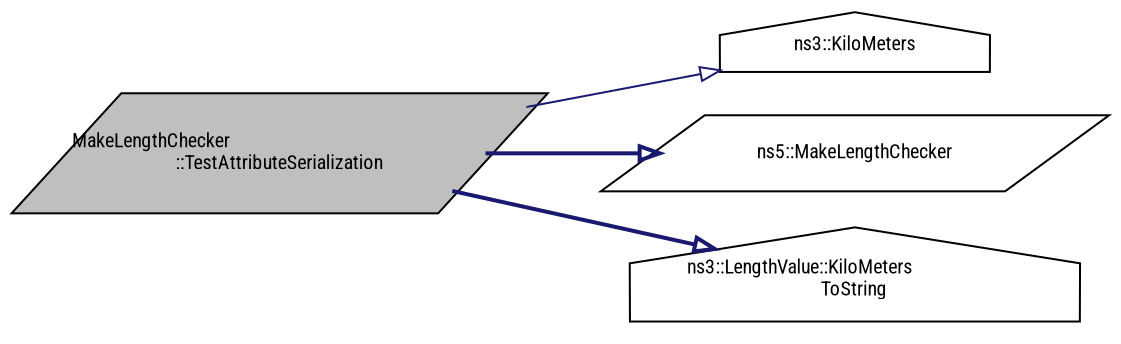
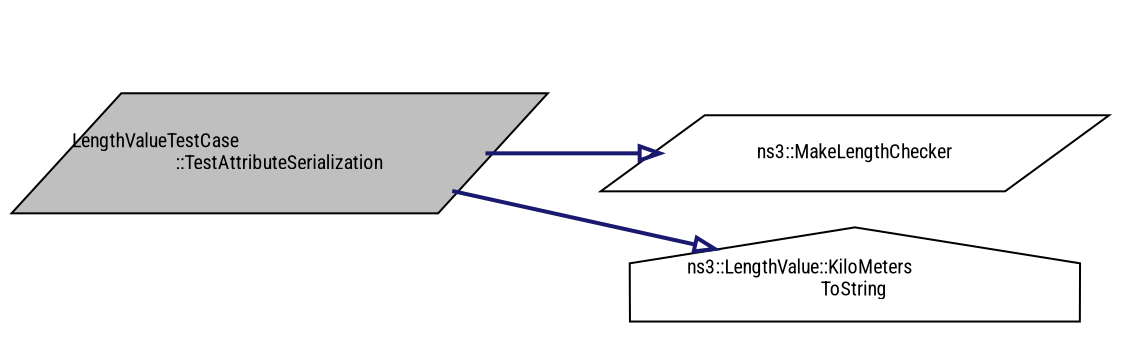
node "ns3::KiloMeters": removed
node "MakeLengthChecker ::TestAttributeSerialization": label "MakeLengthChecker ::TestAttributeSerialization" -> "LengthValueTestCase ::TestAttributeSerialization"
node "ns5::MakeLengthChecker": label "ns5::MakeLengthChecker" -> "ns3::MakeLengthChecker"
